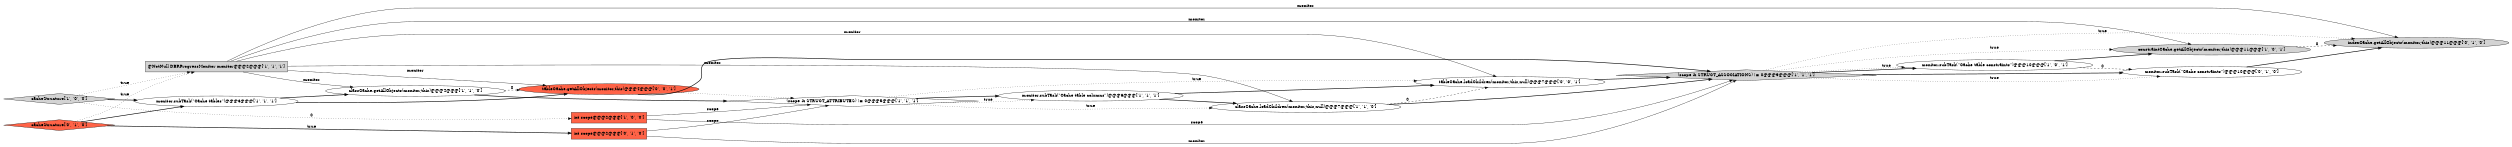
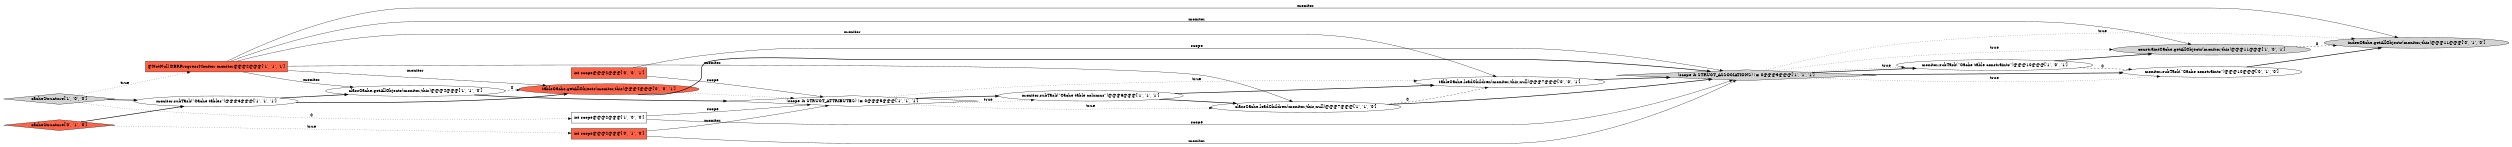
node "@NotNull DBRProgressMonitor monitor@@@2@@@['1', '1', '1']": fillcolor lightgray -> tomato
node "int scope@@@2@@@['0', '0', '1']": added
edge "cacheStructure['0', '1', '0']" -> "@NotNull DBRProgressMonitor monitor@@@2@@@['1', '1', '1']": removed, label "true"
node "int scope@@@2@@@['1', '0', '0']": fillcolor tomato -> white
edge "int scope@@@2@@@['0', '1', '0']" -> "(scope & STRUCT_ATTRIBUTES) != 0@@@5@@@['1', '1', '1']": label "scope" -> "monitor"
edge "cacheStructure['0', '1', '0']" -> "int scope@@@2@@@['0', '1', '0']": style bold -> dotted
